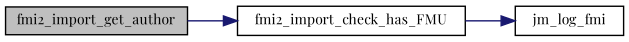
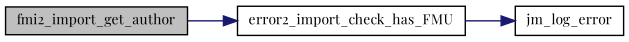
node "fmi2_import_check_has_FMU": label "fmi2_import_check_has_FMU" -> "error2_import_check_has_FMU"
node "jm_log_fmi": label "jm_log_fmi" -> "jm_log_error"
